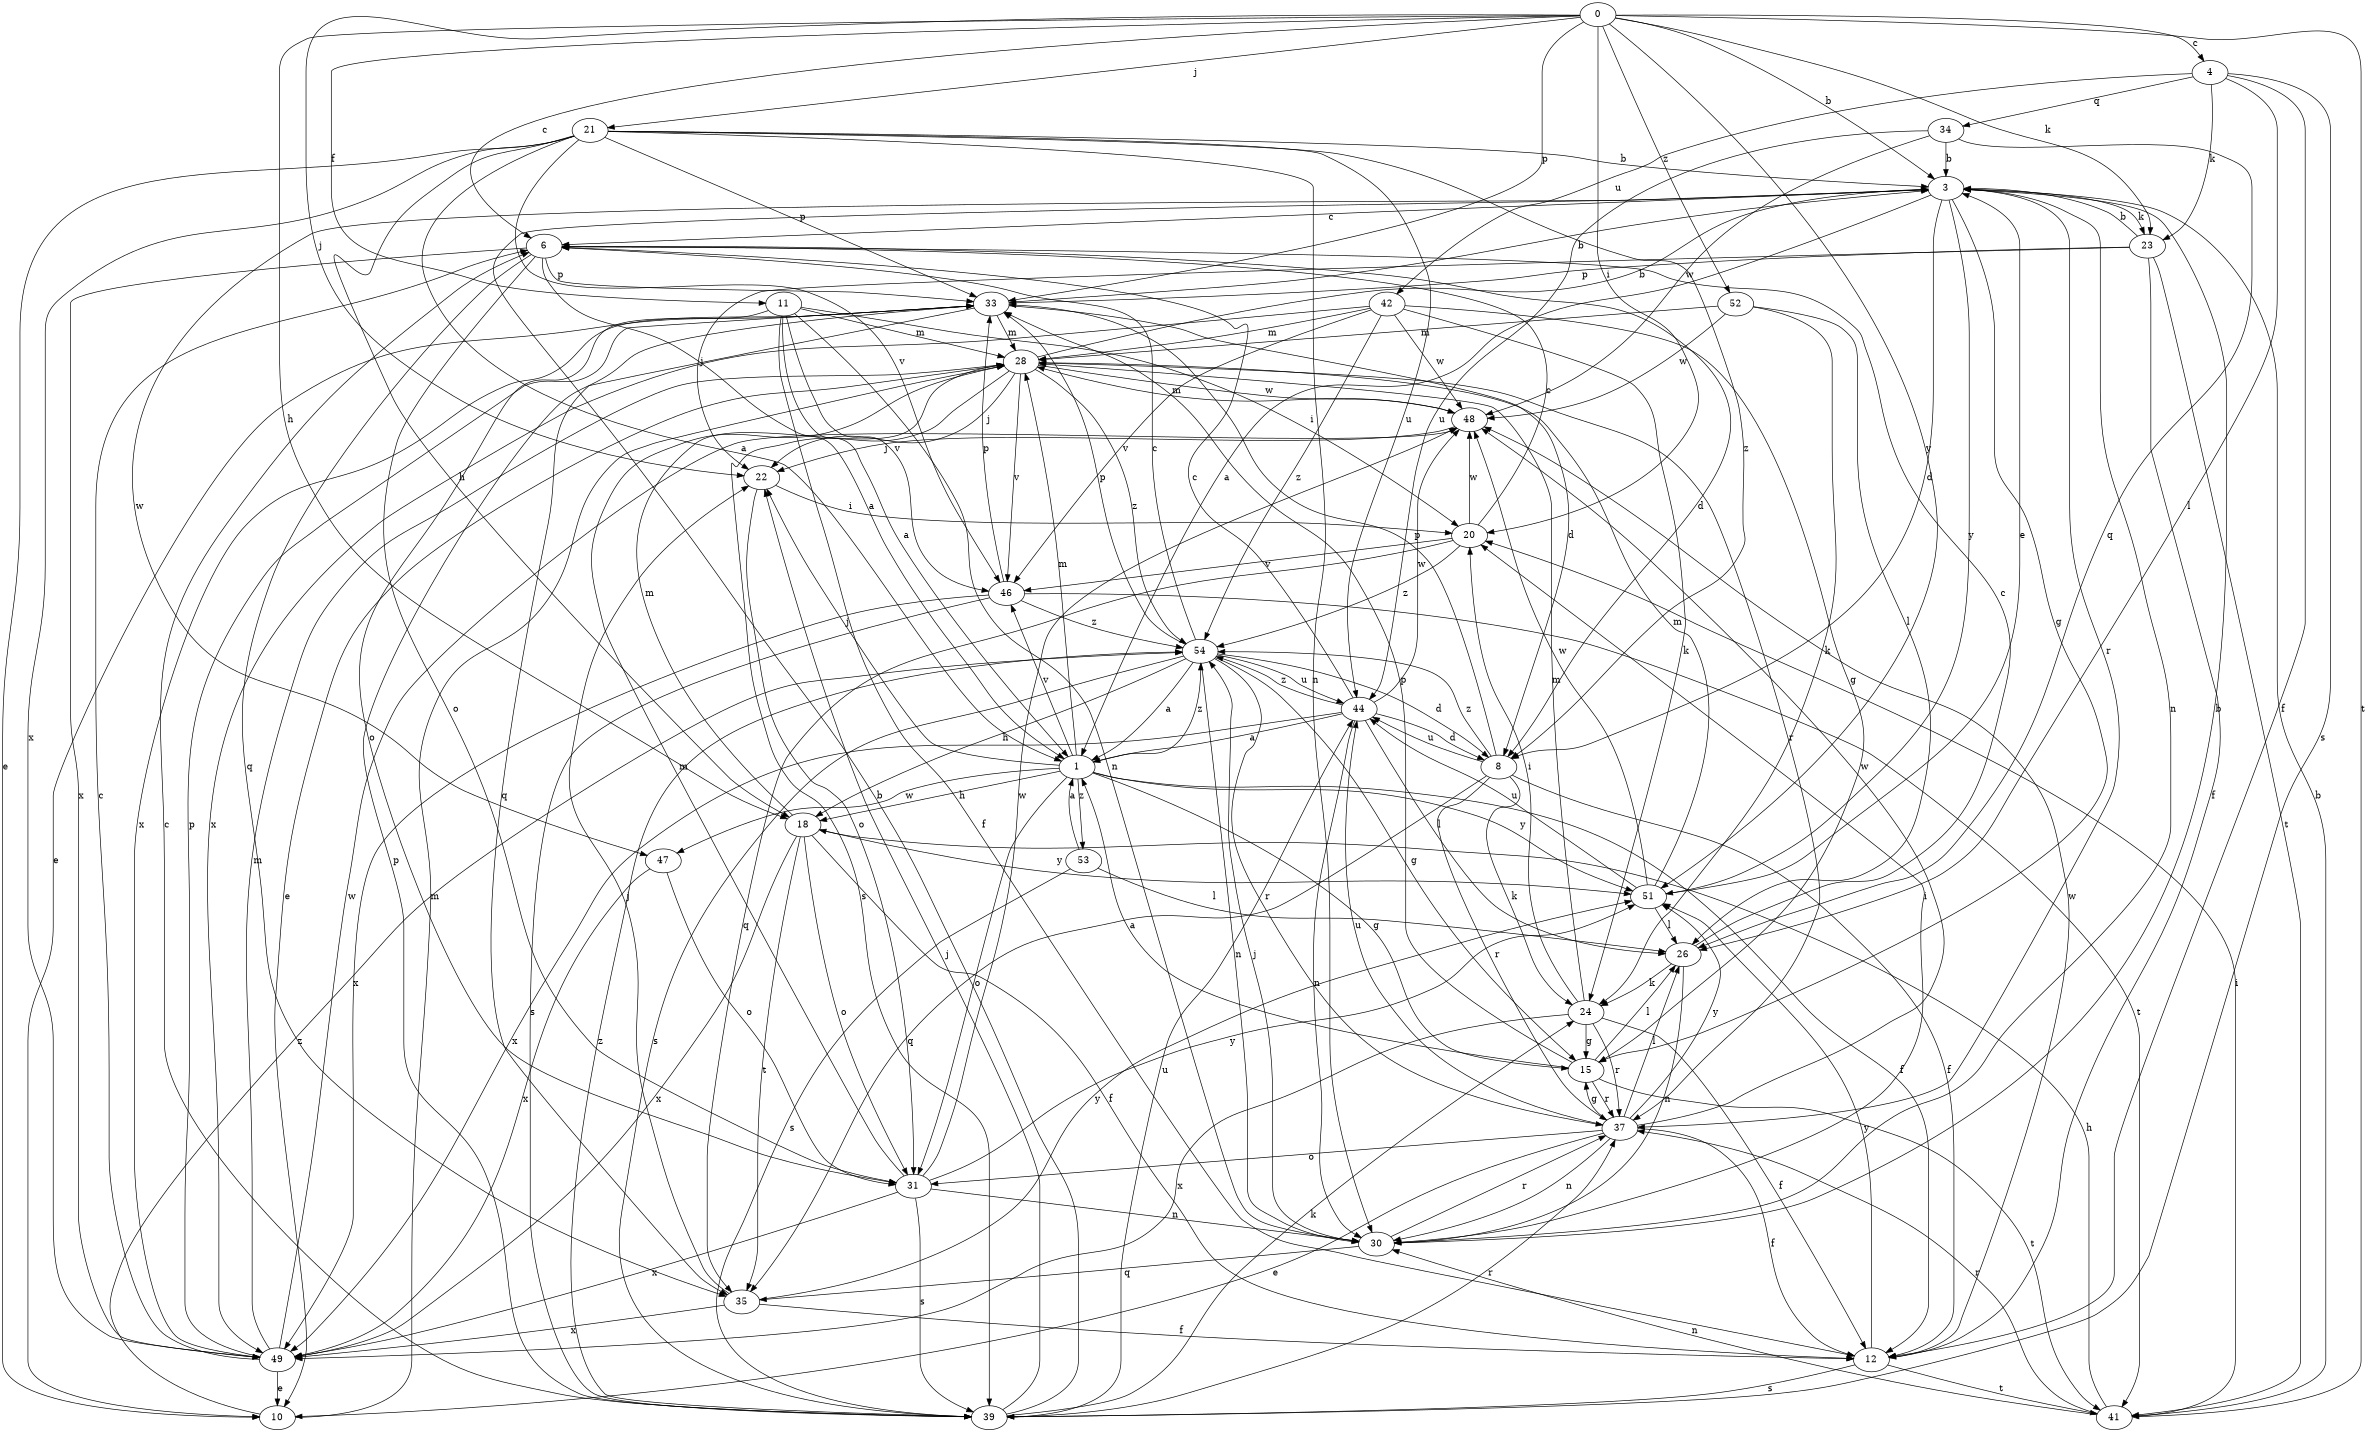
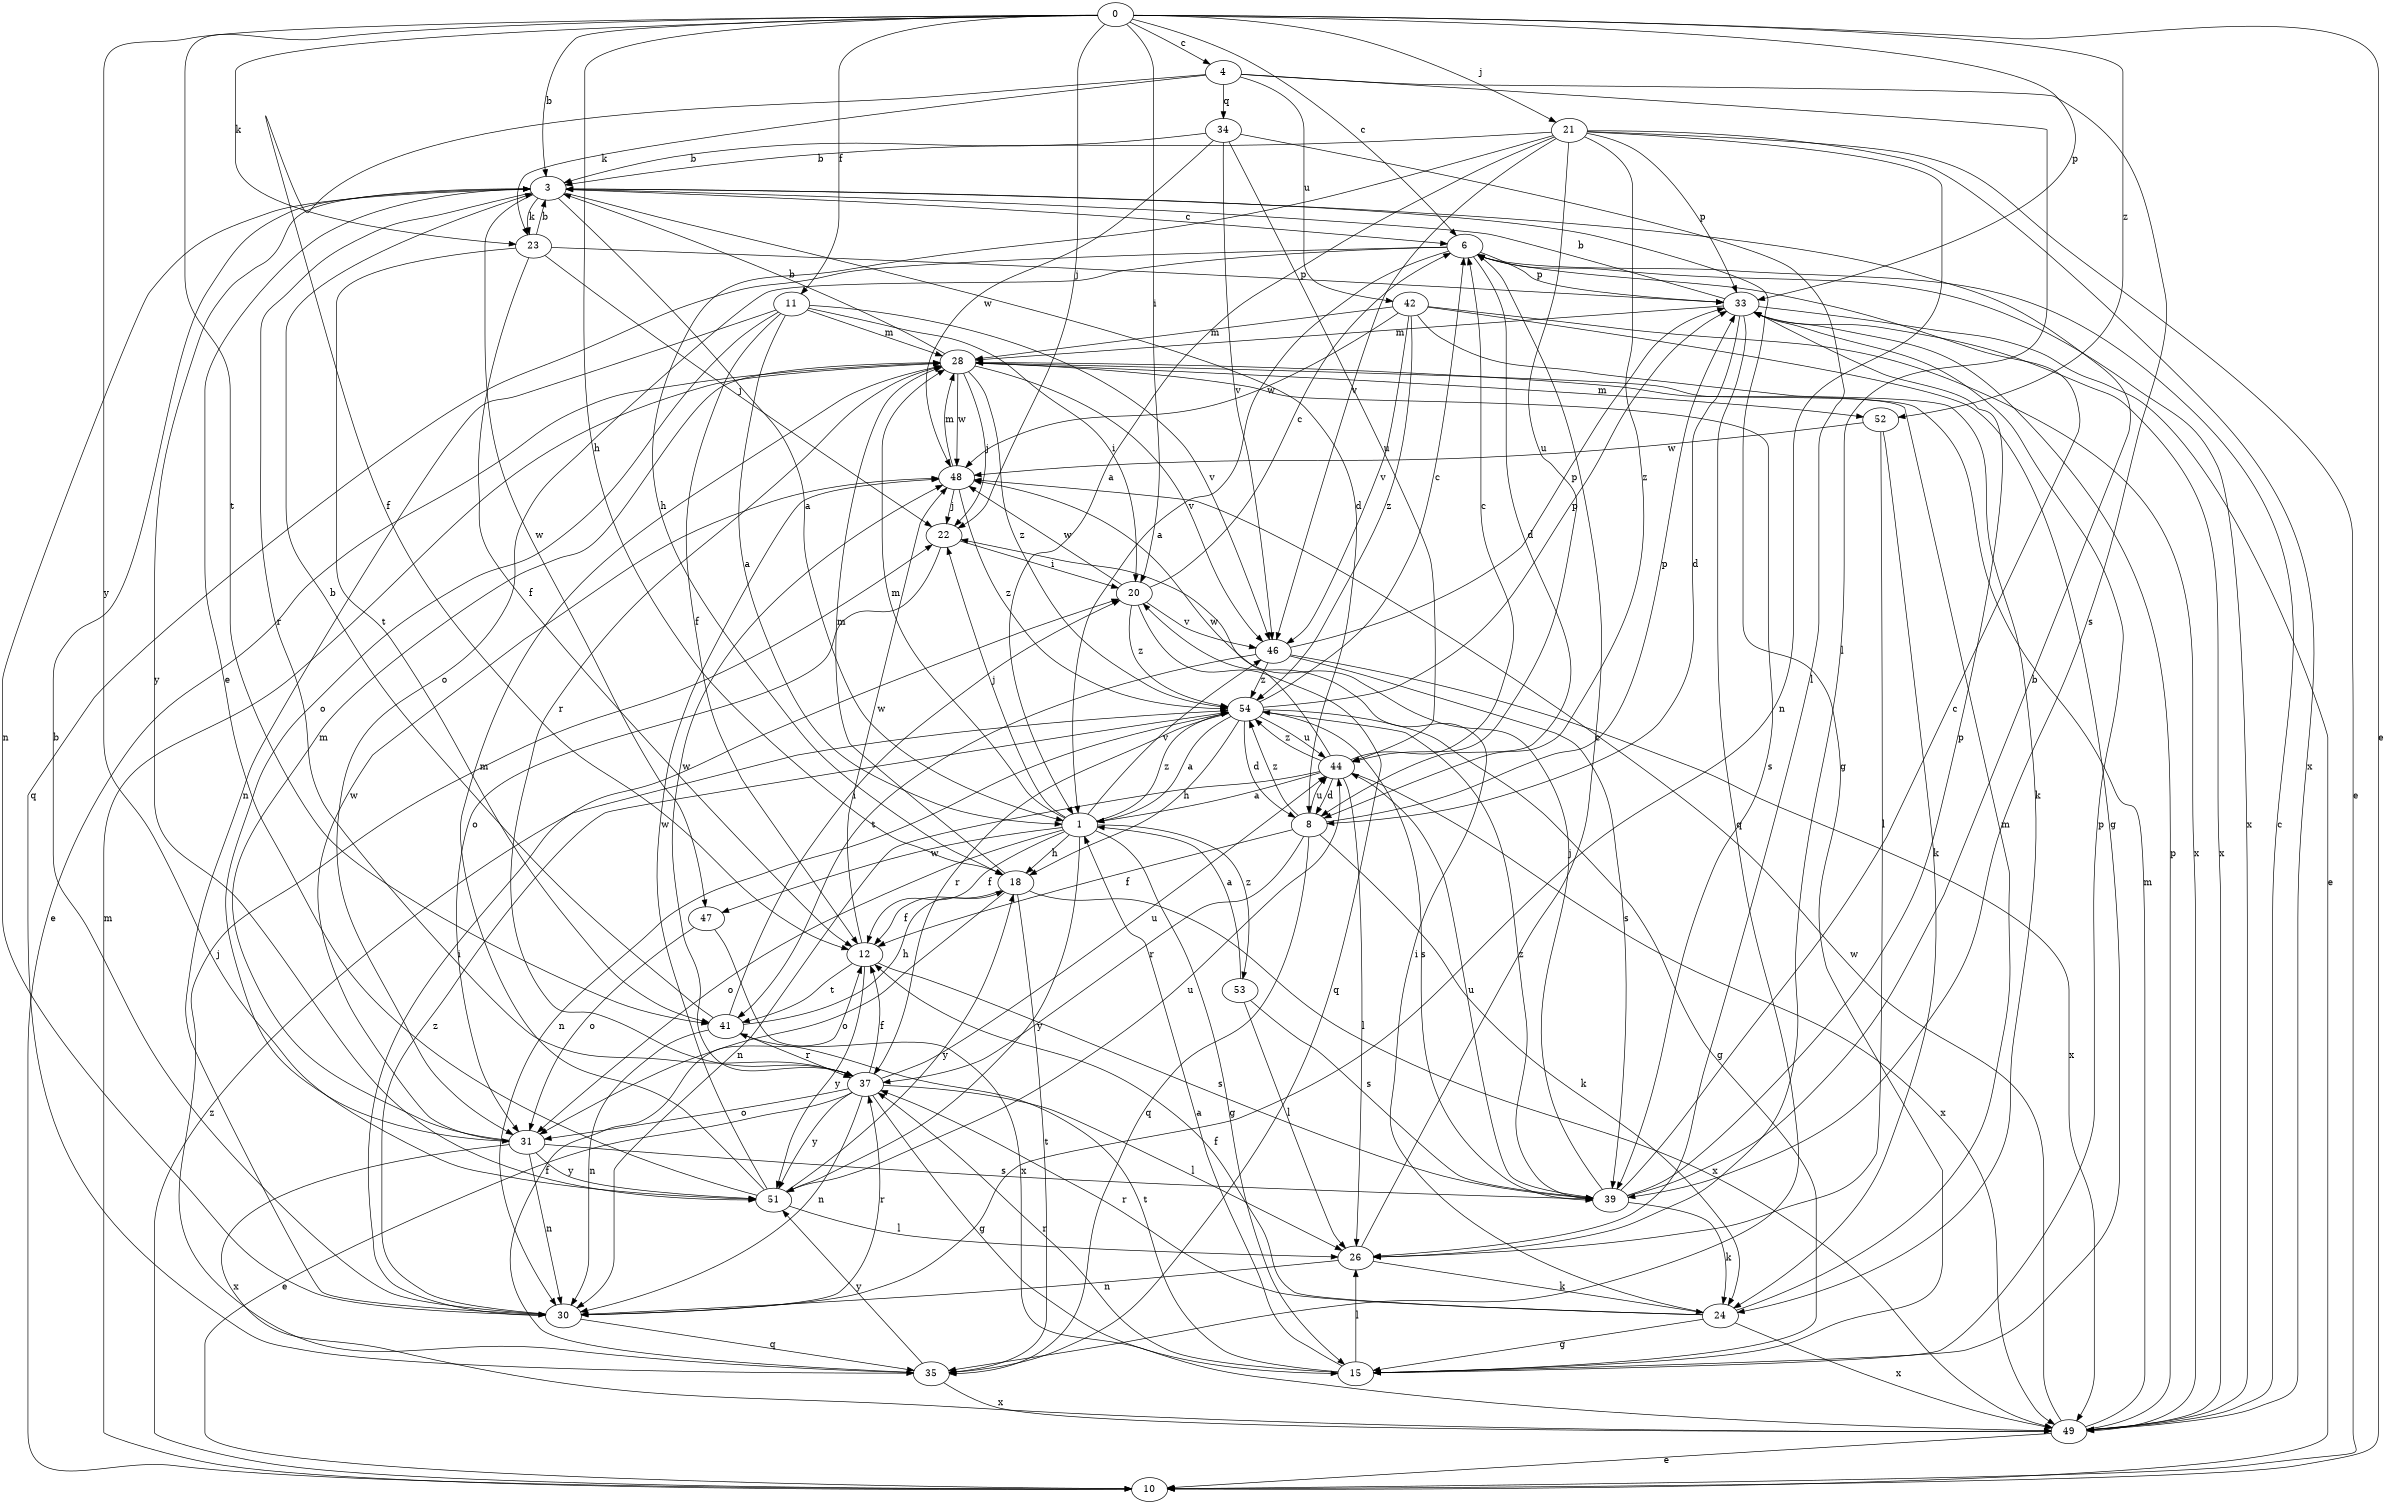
edge "52" -> "28": reversed
edge "34" -> "46": added, label "v"
edge "34" -> "26": label "q" -> "l"
edge "48" -> "54": added, label "z"
edge "0" -> "10": added, label "e"
edge "18" -> "51": reversed
edge "30" -> "54": label "j" -> "z"
edge "39" -> "37": removed, label "r"
